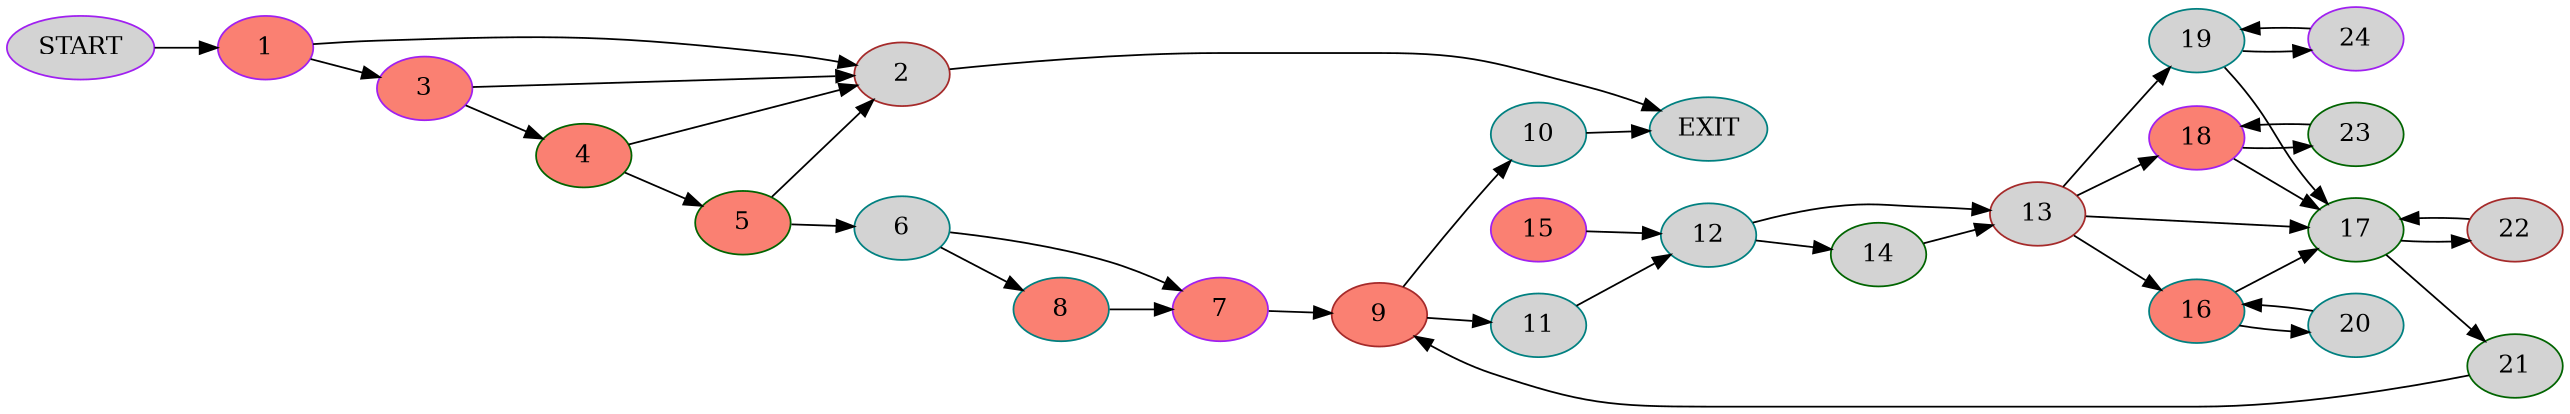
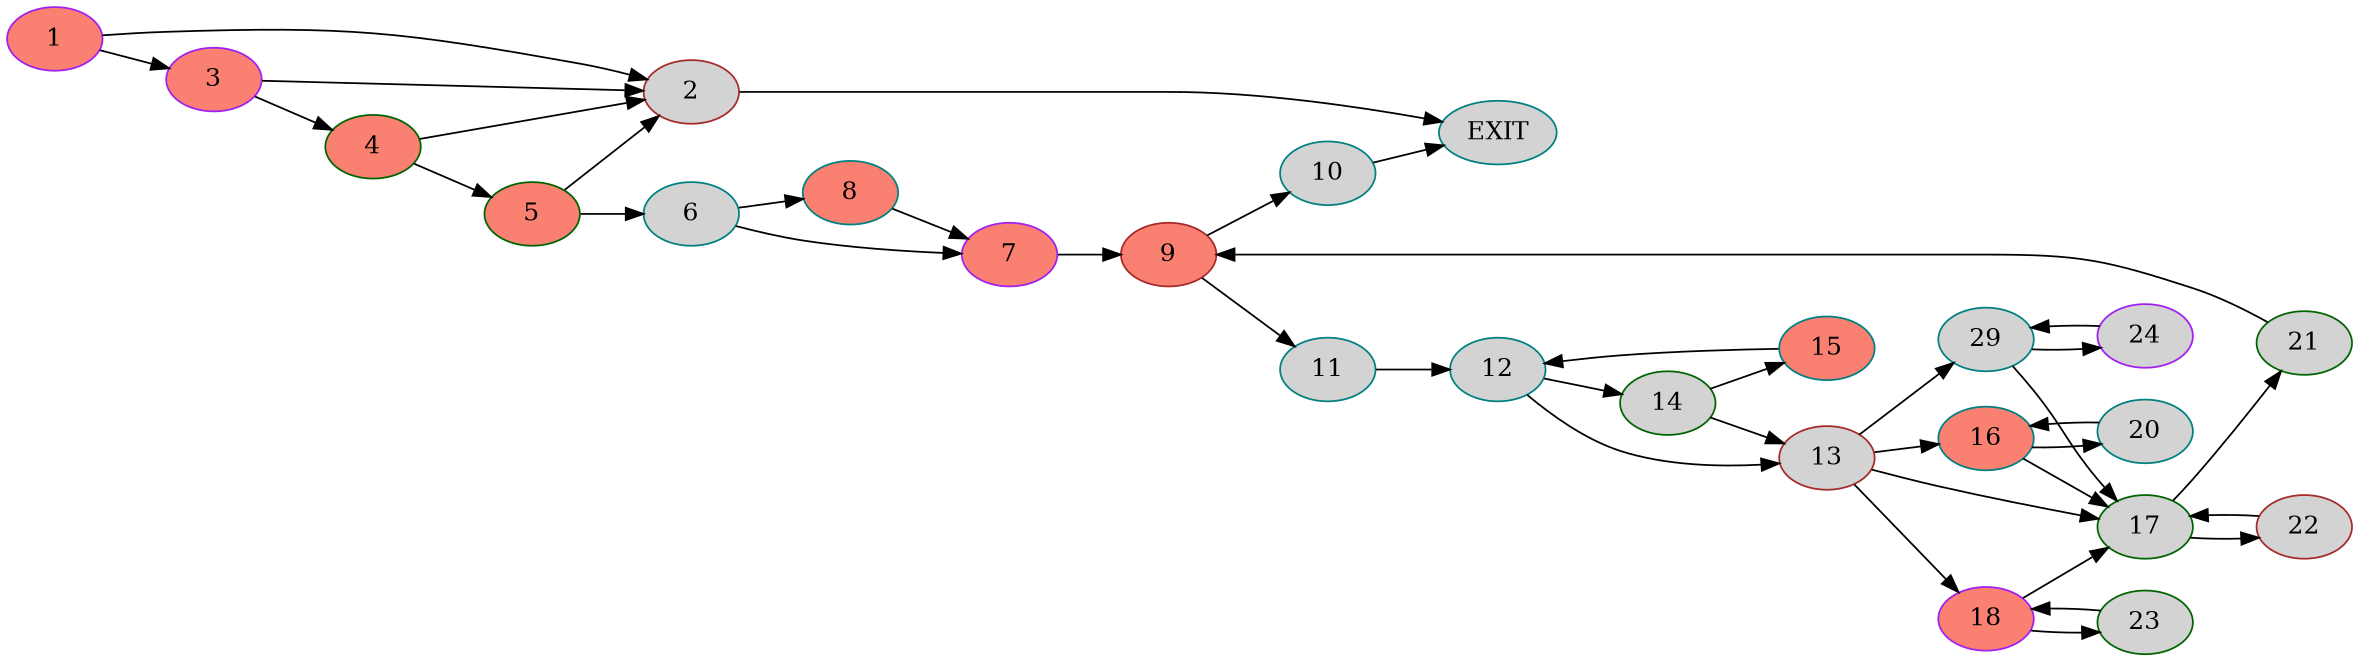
node "19": label "19" -> "29"
node "START": removed
node "15": color purple -> teal
edge "14" -> "15": added
